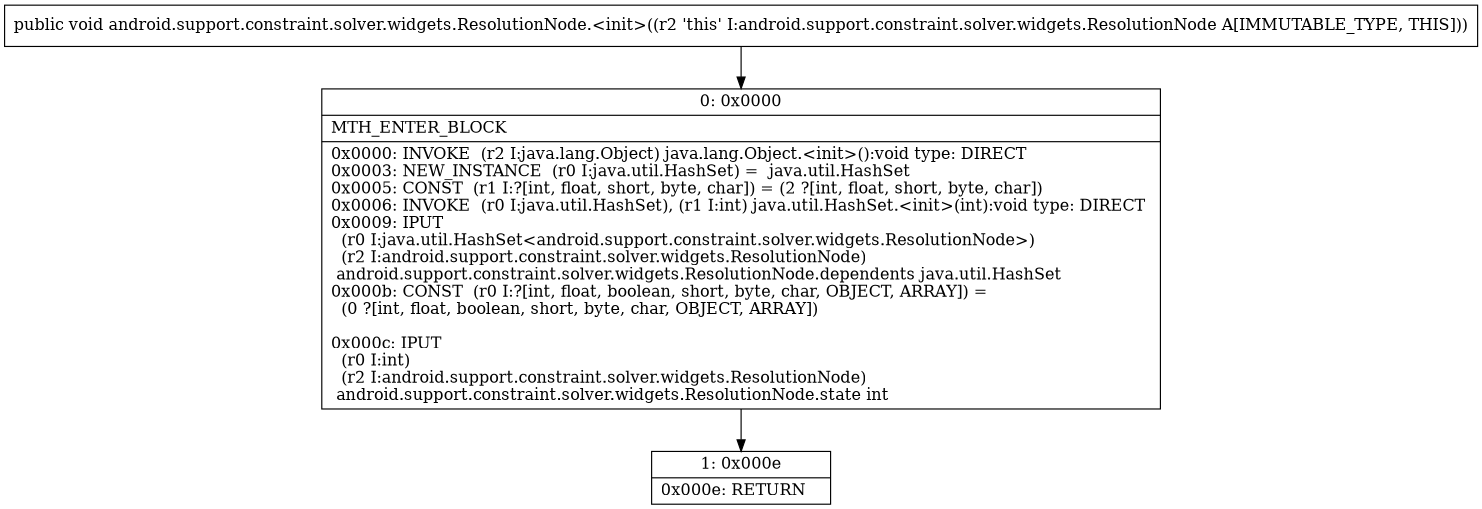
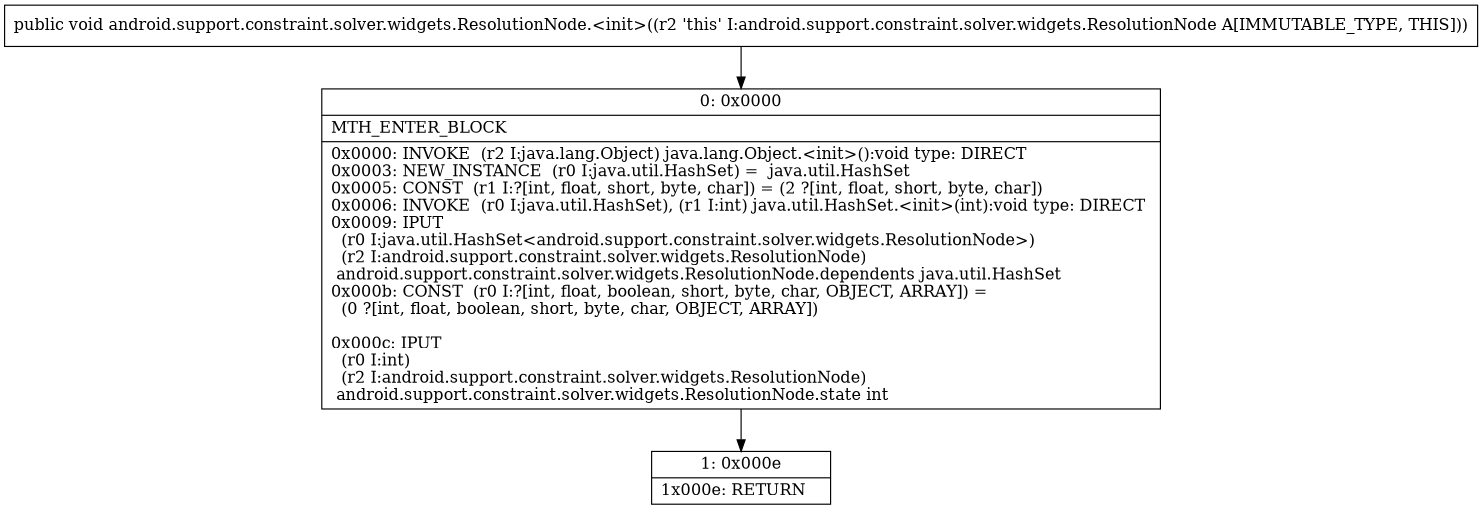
node "1: 0x000e": text "0x000e: RETURN" -> "1x000e: RETURN"
